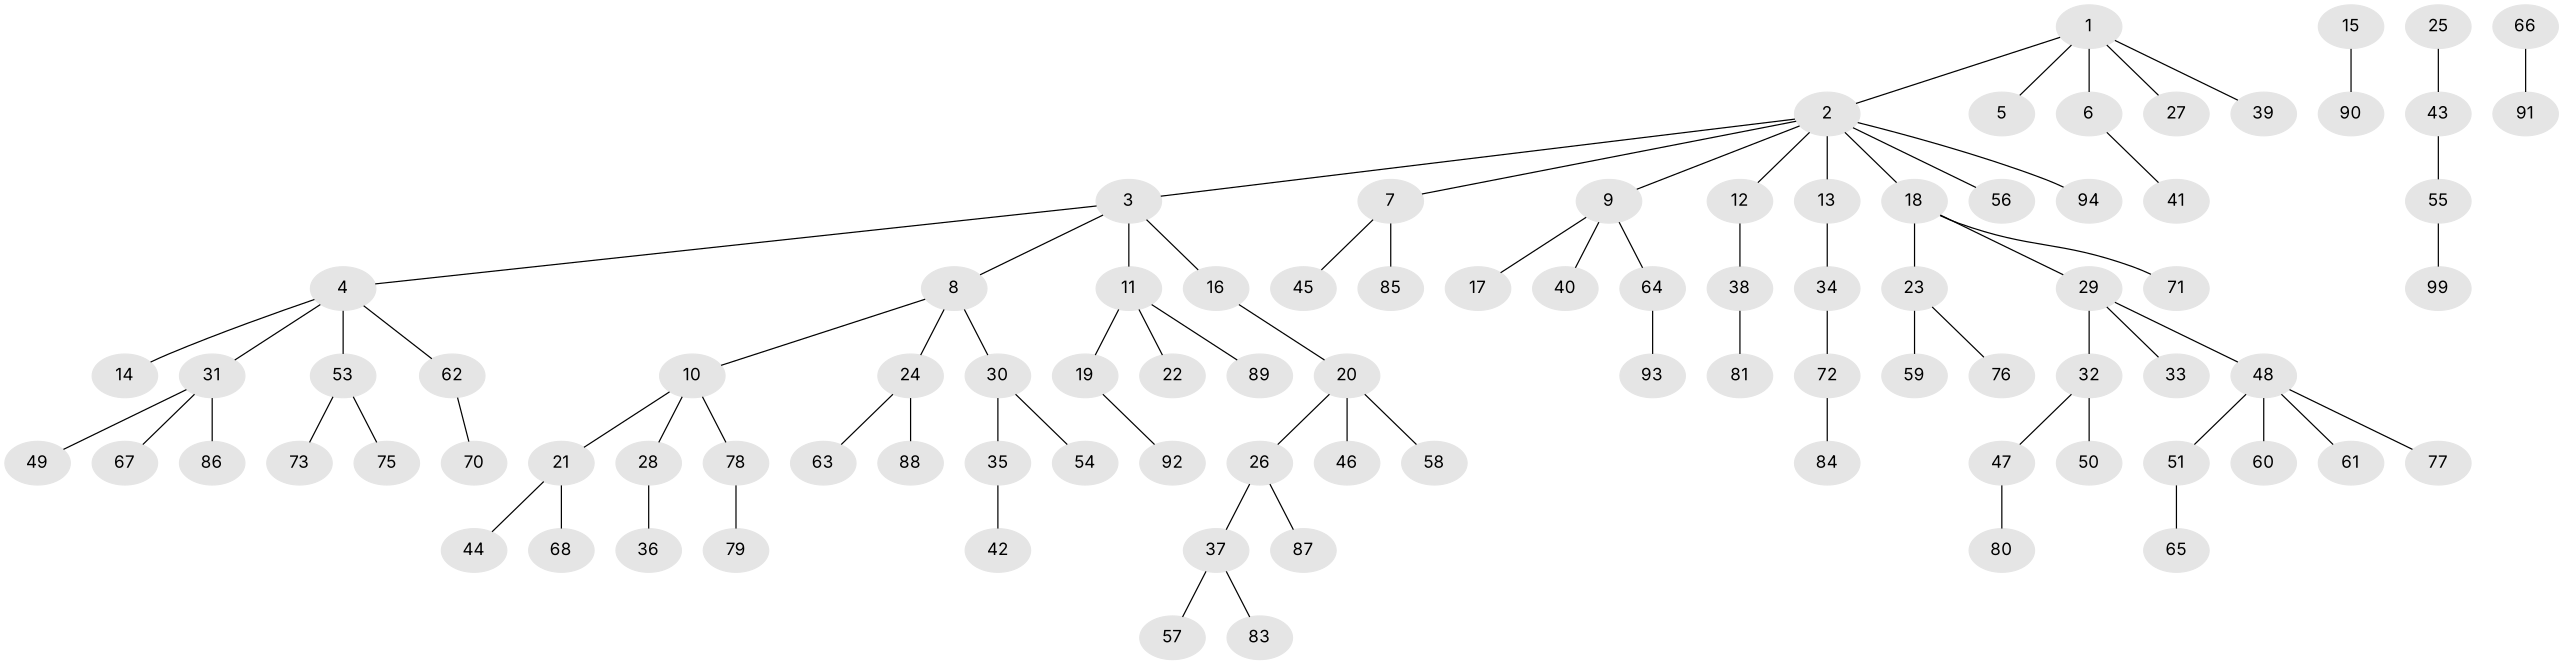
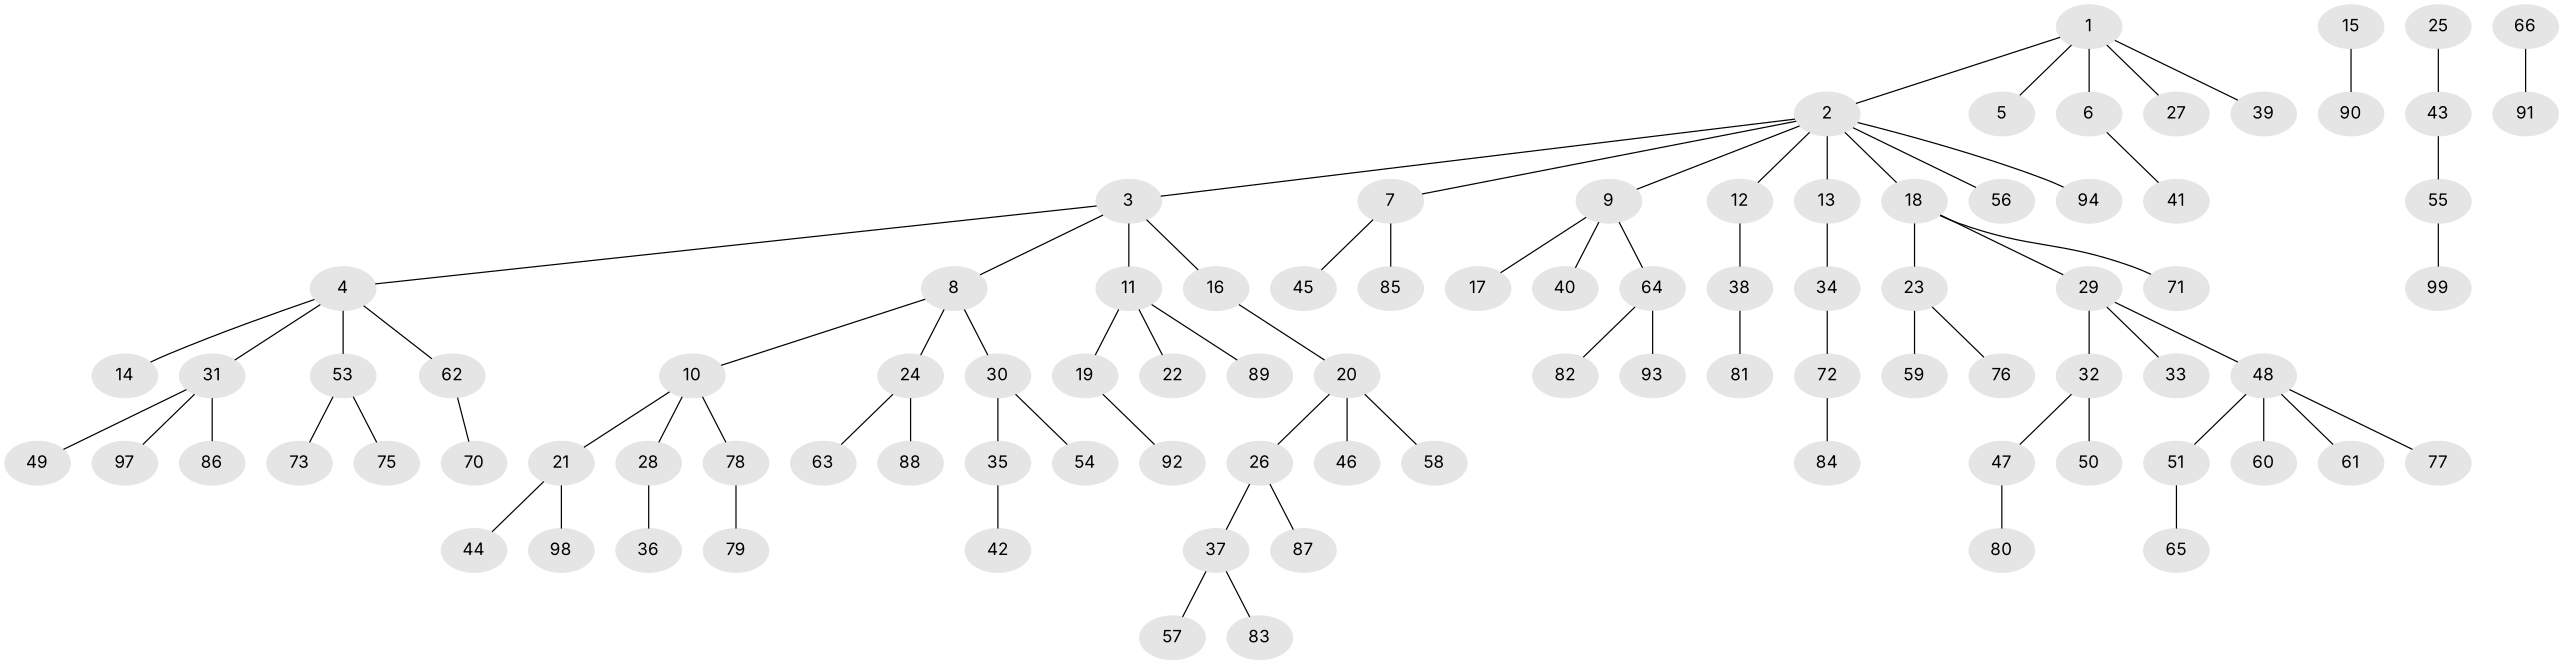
node "82": added
node "67": label "67" -> "97"
node "68": label "68" -> "98"
